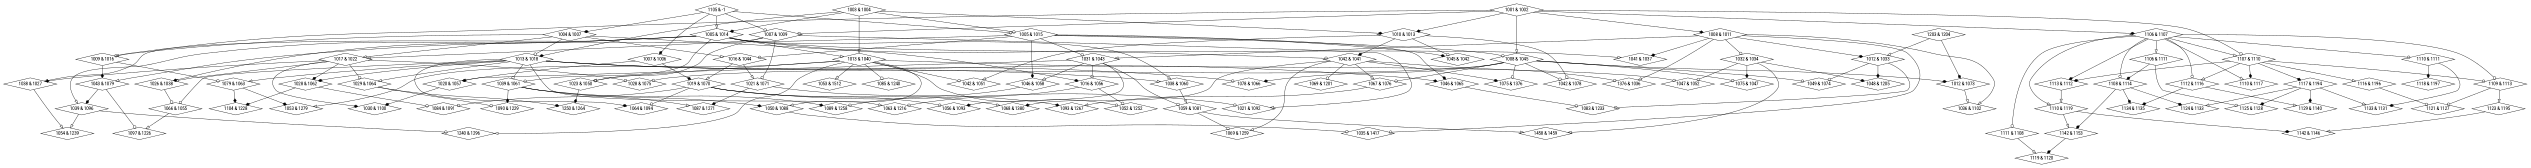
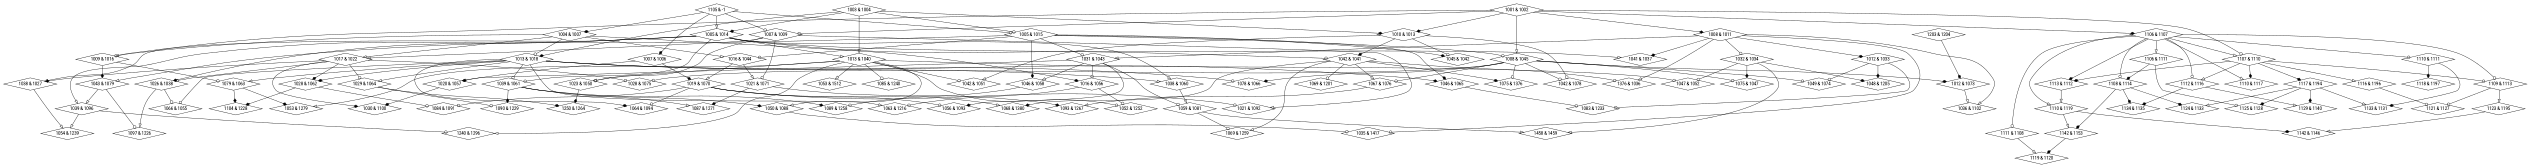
edge "1203 & 1204" -> "1012 & 1033": removed
edge "1043 & 1079" -> "1039 & 1096": arrowhead diamond -> onormal
edge "1066 & 1055" -> "1097 & 1226": now "1026 & 1038" -> "1097 & 1226"
